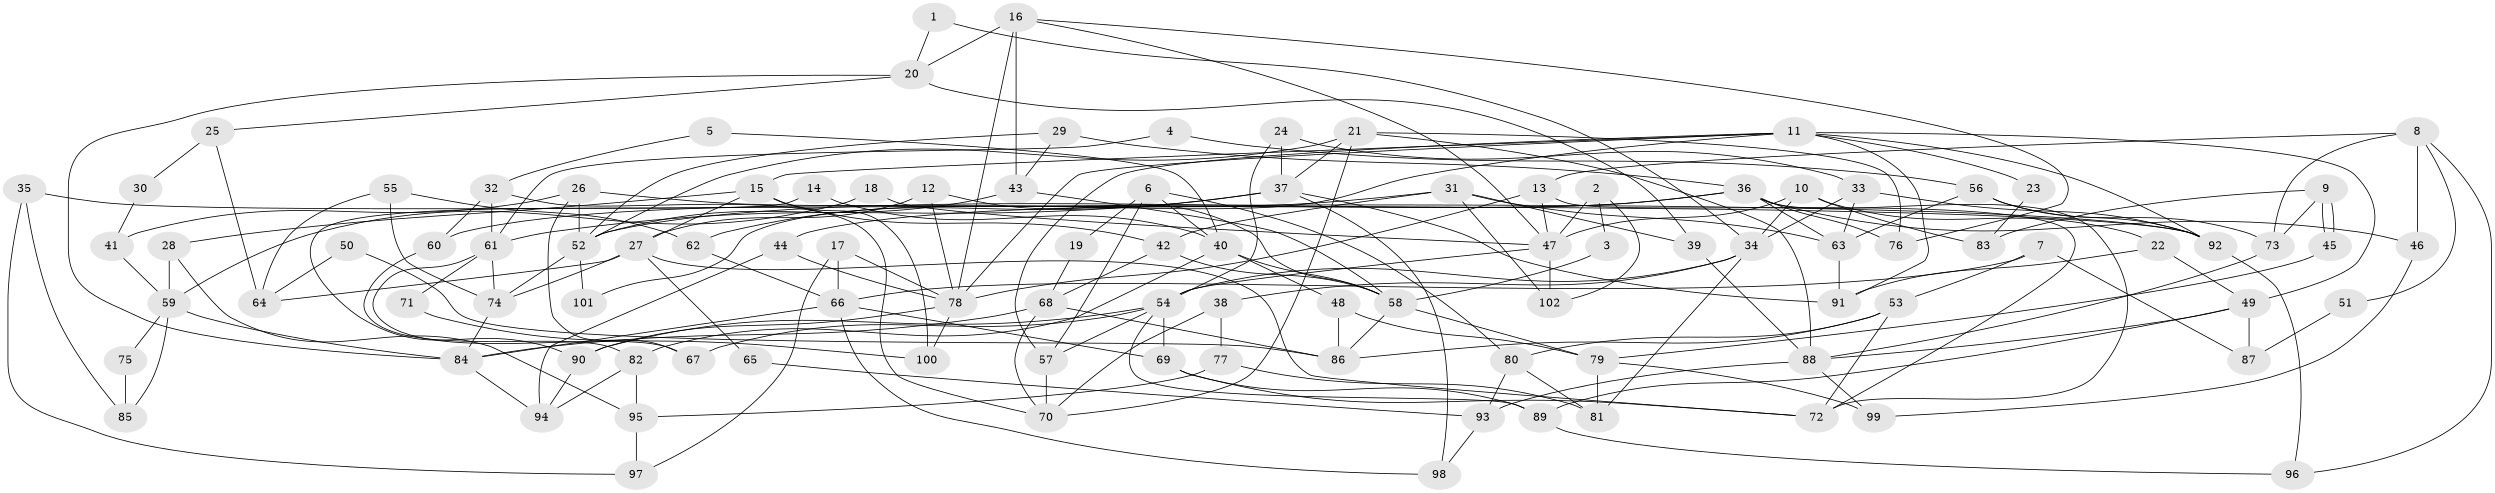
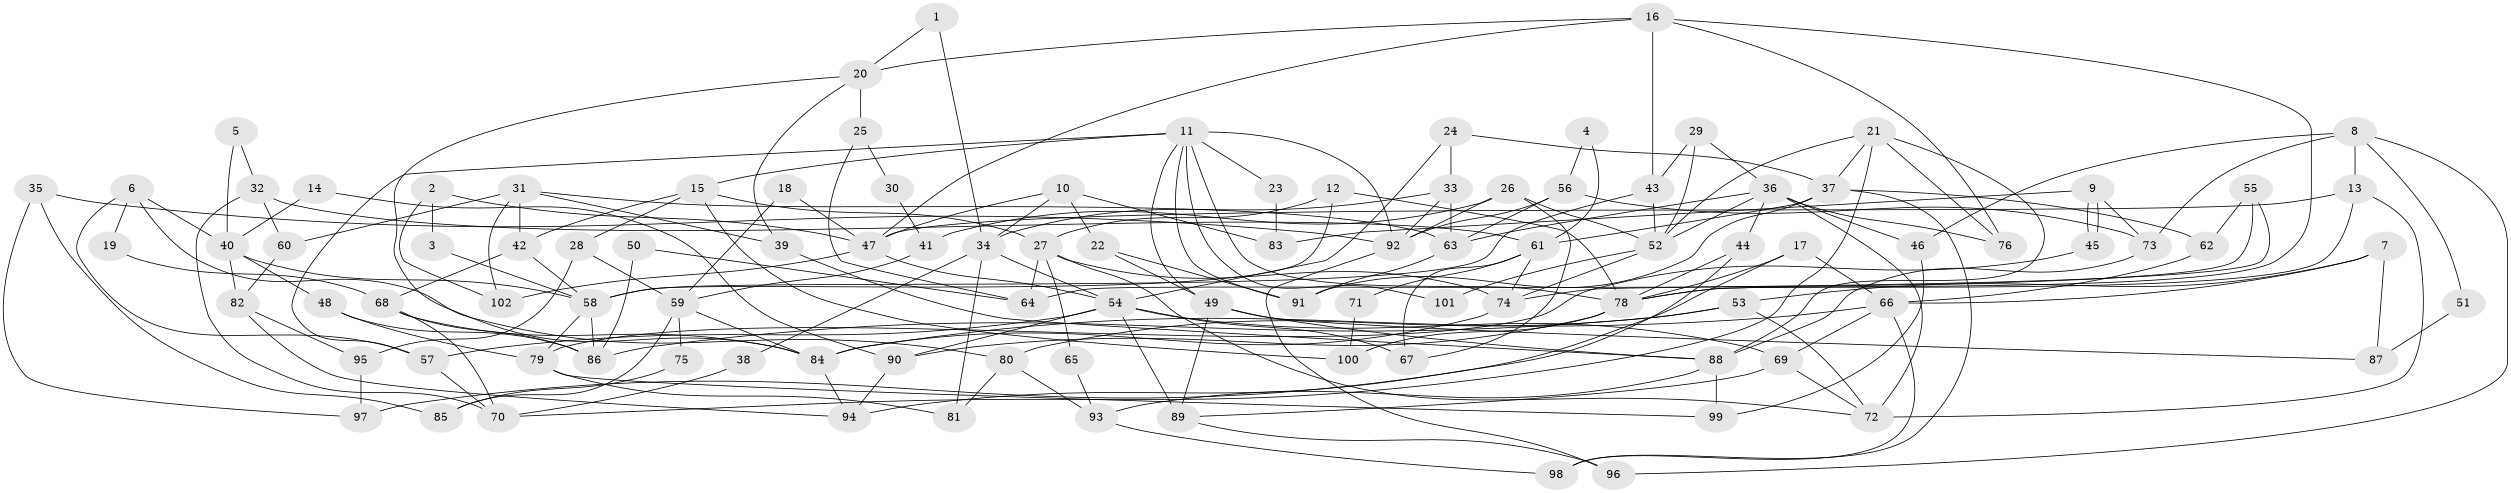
node "77": removed
